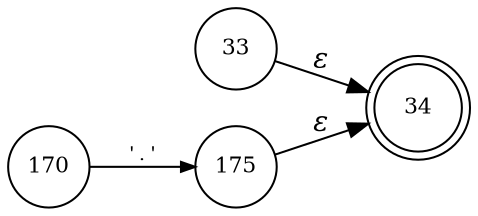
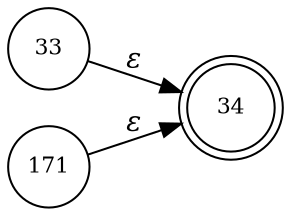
node "170": removed
node "175": label "175" -> "171"
